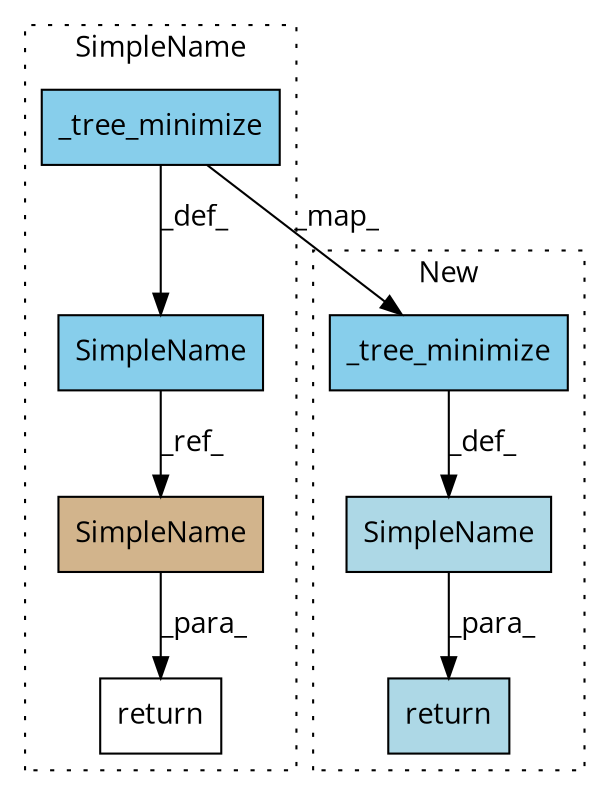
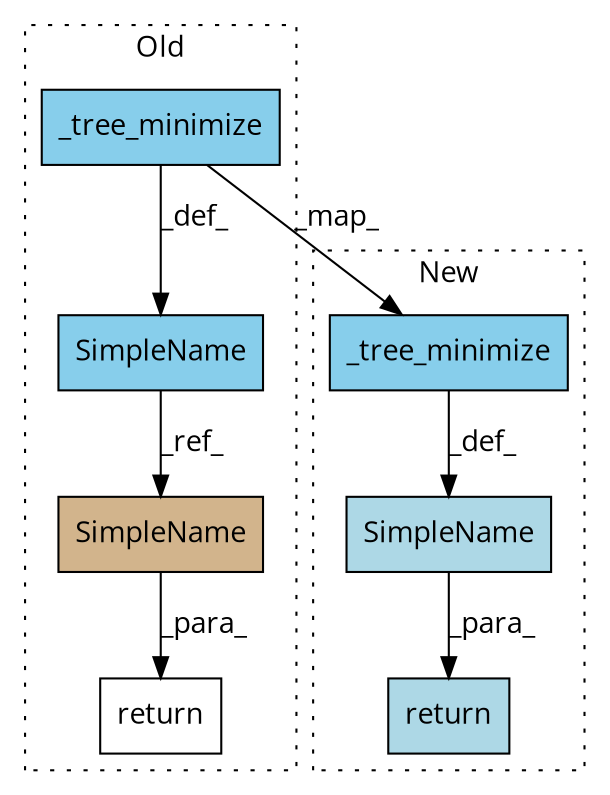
cluster "SimpleName": label "SimpleName" -> "Old"
